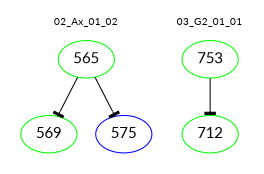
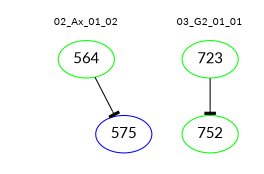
node "565": label "565" -> "564"
node "753": label "753" -> "723"
node "569": removed
node "712": label "712" -> "752"
